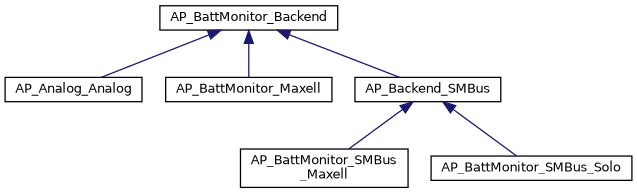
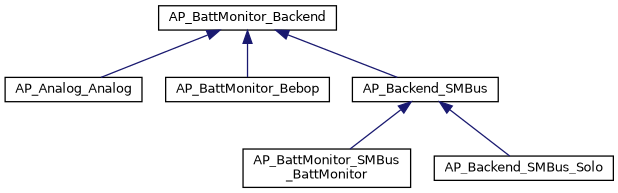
node "AP_BattMonitor_Maxell": label "AP_BattMonitor_Maxell" -> "AP_BattMonitor_Bebop"
node "AP_BattMonitor_SMBus _Maxell": label "AP_BattMonitor_SMBus _Maxell" -> "AP_BattMonitor_SMBus _BattMonitor"
node "AP_BattMonitor_SMBus_Solo": label "AP_BattMonitor_SMBus_Solo" -> "AP_Backend_SMBus_Solo"
